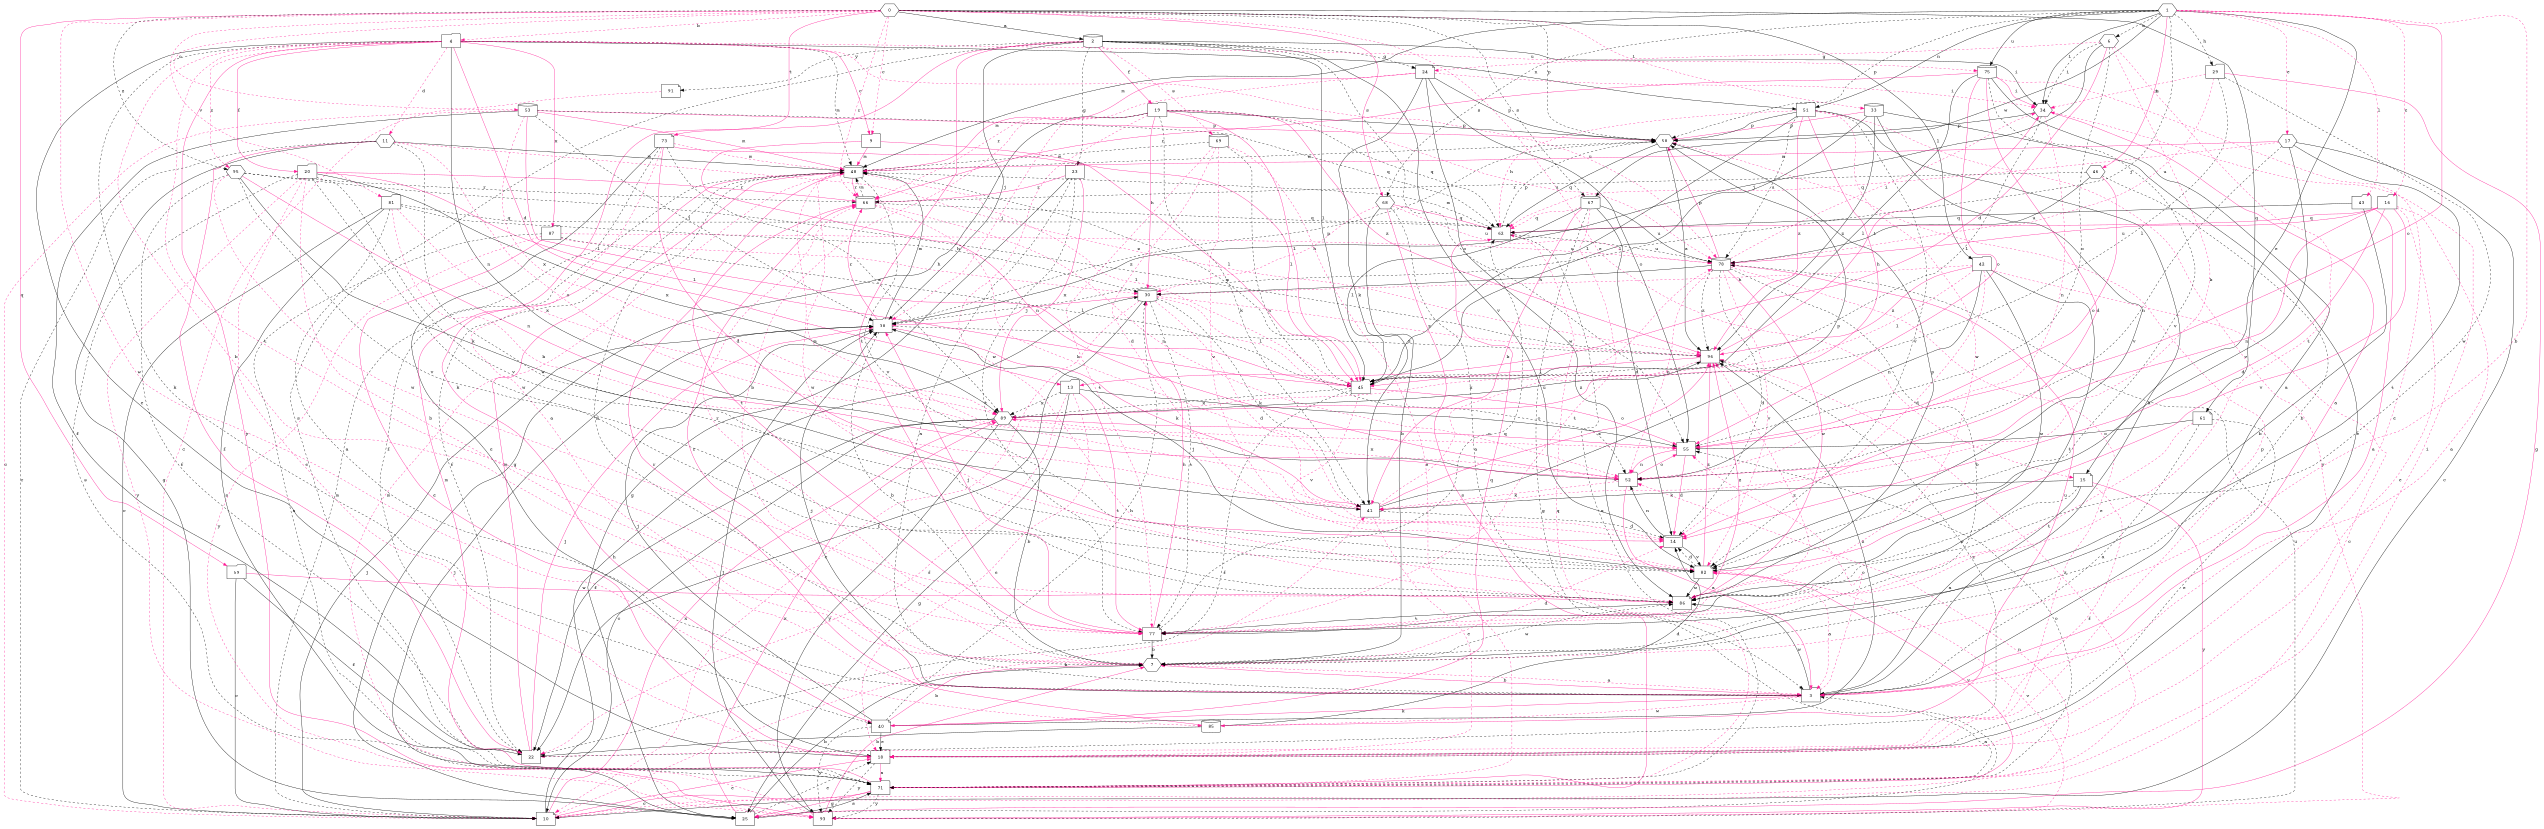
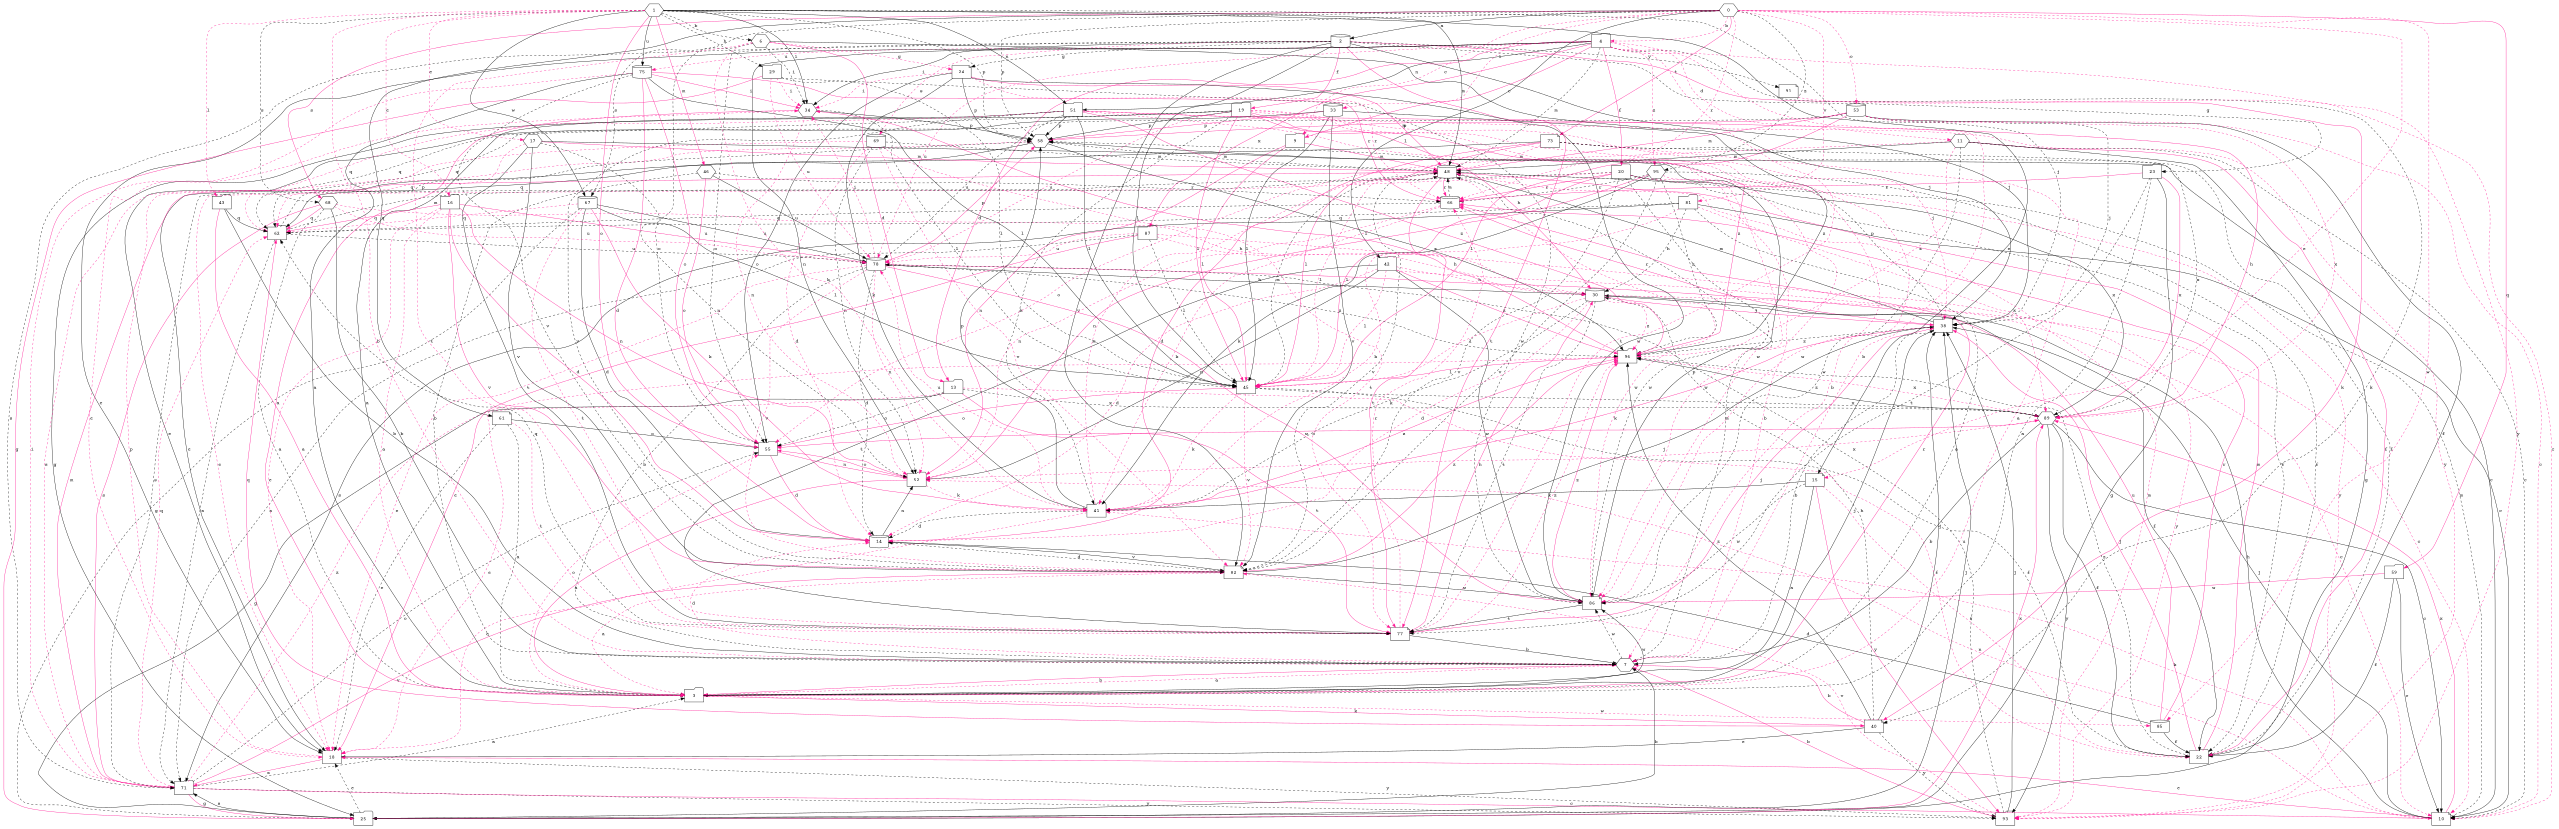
edge "51" -> "62": label "h" -> "q"
edge "13" -> "55": style solid -> dashed
edge "45" -> "41": added, label "k"
edge "4" -> "93": style solid -> dashed
